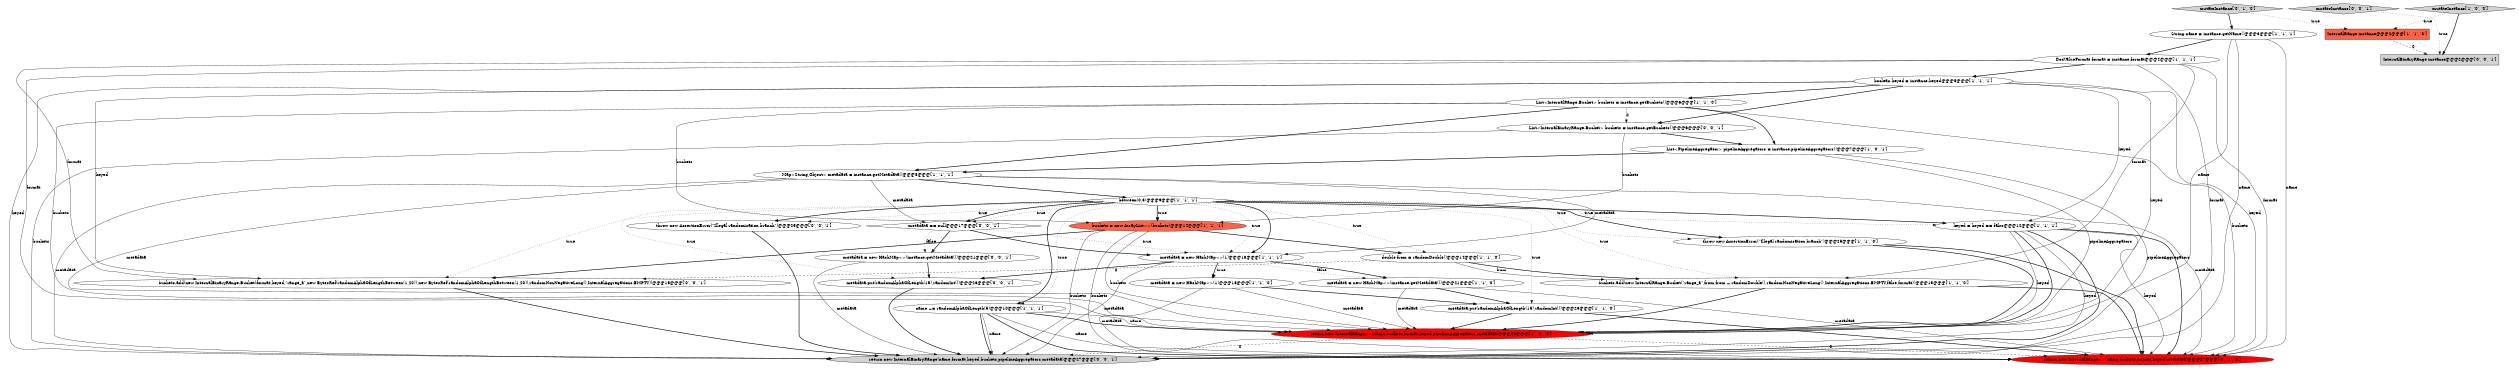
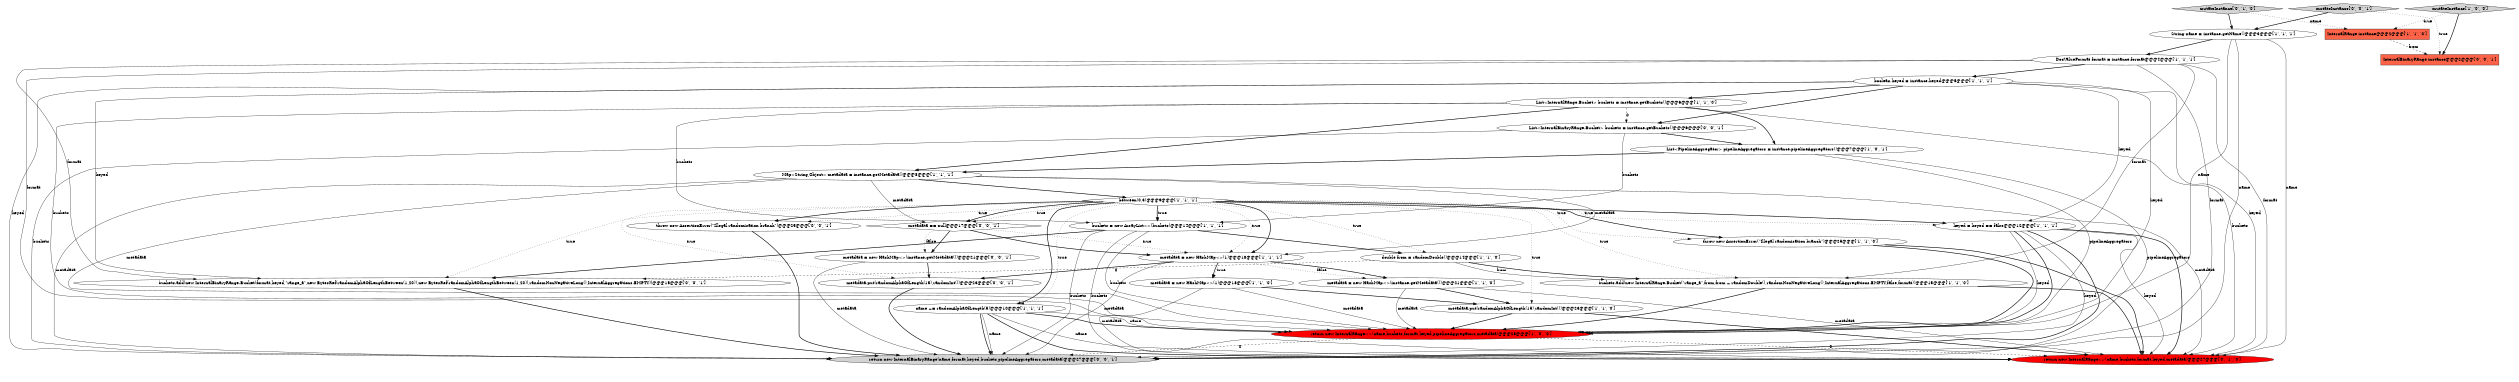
edge "mutateInstance['0', '0', '1']" -> "String name = instance.getName()@@@3@@@['1', '1', '1']": added
edge "mutateInstance['0', '1', '0']" -> "InternalRange instance@@@2@@@['1', '1', '0']": label "true" -> "name"
edge "InternalRange instance@@@2@@@['1', '1', '0']" -> "InternalBinaryRange instance@@@2@@@['0', '0', '1']": label "0" -> "from"
node "InternalBinaryRange instance@@@2@@@['0', '0', '1']": fillcolor lightgray -> tomato
node "buckets = new ArrayList<>(buckets)@@@14@@@['1', '1', '1']": fillcolor tomato -> white
